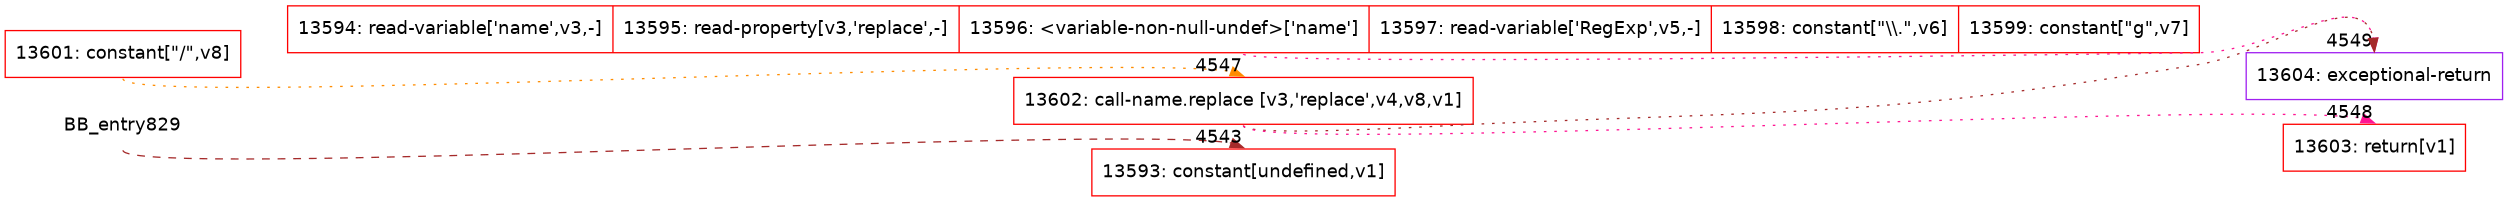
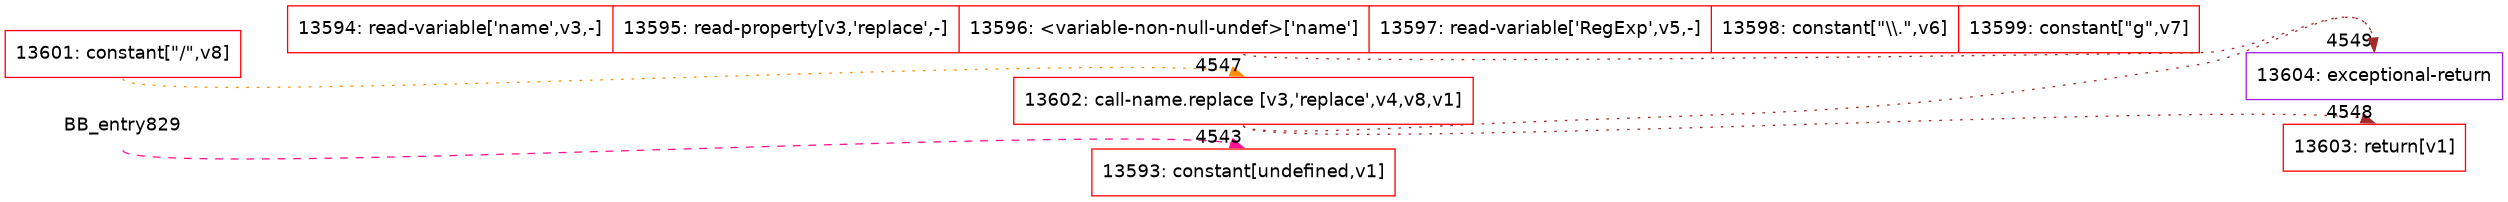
edge "13594: read-variable['name',v3,-]" -> "13604: exceptional-return": color deeppink -> brown
edge "13602: call-name.replace [v3,'replace',v4,v8,v1]" -> "13603: return[v1]": color deeppink -> brown
edge "BB_entry829" -> "13593: constant[undefined,v1]": color brown -> deeppink
